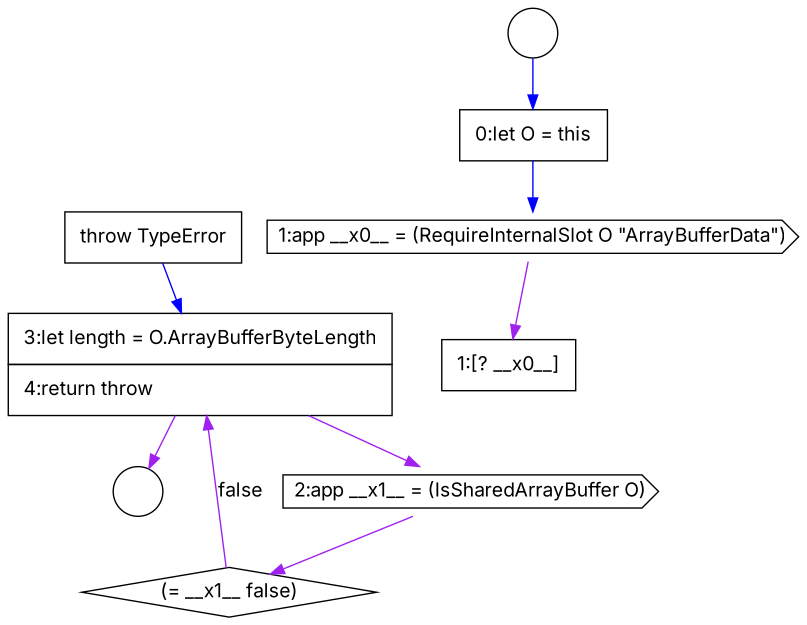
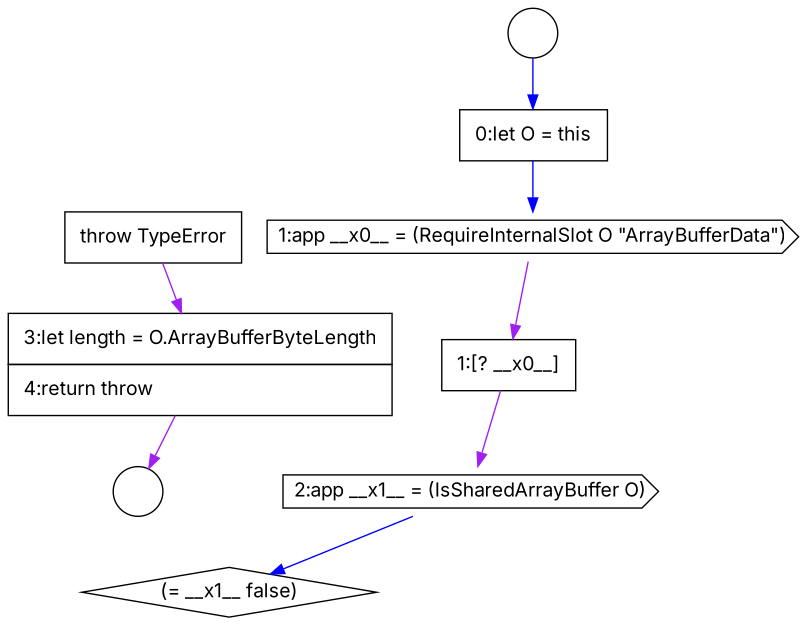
edge "throw TypeError" -> "3:let length = O.ArrayBufferByteLength": color blue -> purple
edge "3:let length = O.ArrayBufferByteLength" -> "2:app __x1__ = (IsSharedArrayBuffer O)": now "1:[? __x0__]" -> "2:app __x1__ = (IsSharedArrayBuffer O)"
edge "(= __x1__ false)" -> "3:let length = O.ArrayBufferByteLength": removed, label "false"
edge "2:app __x1__ = (IsSharedArrayBuffer O)" -> "(= __x1__ false)": color purple -> blue
